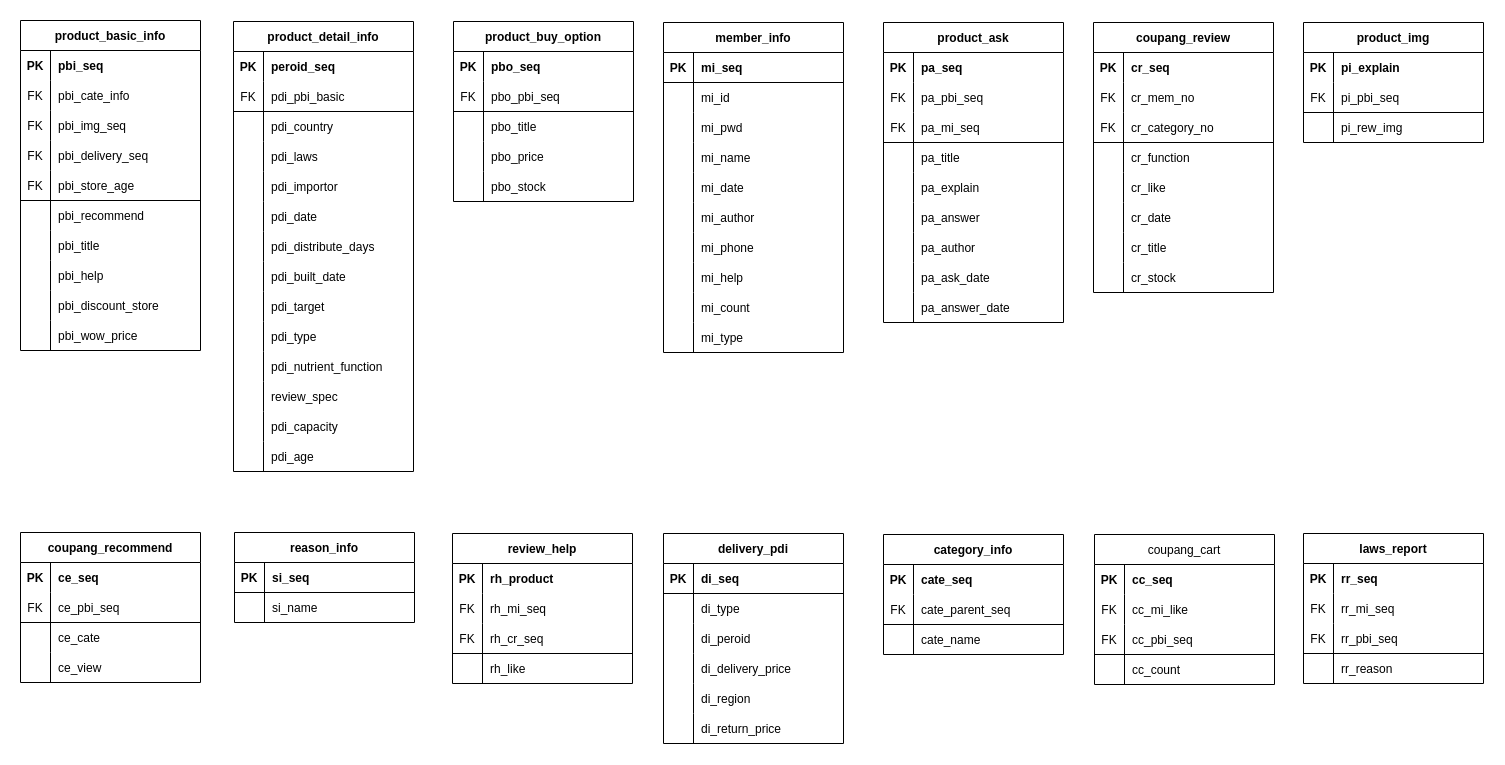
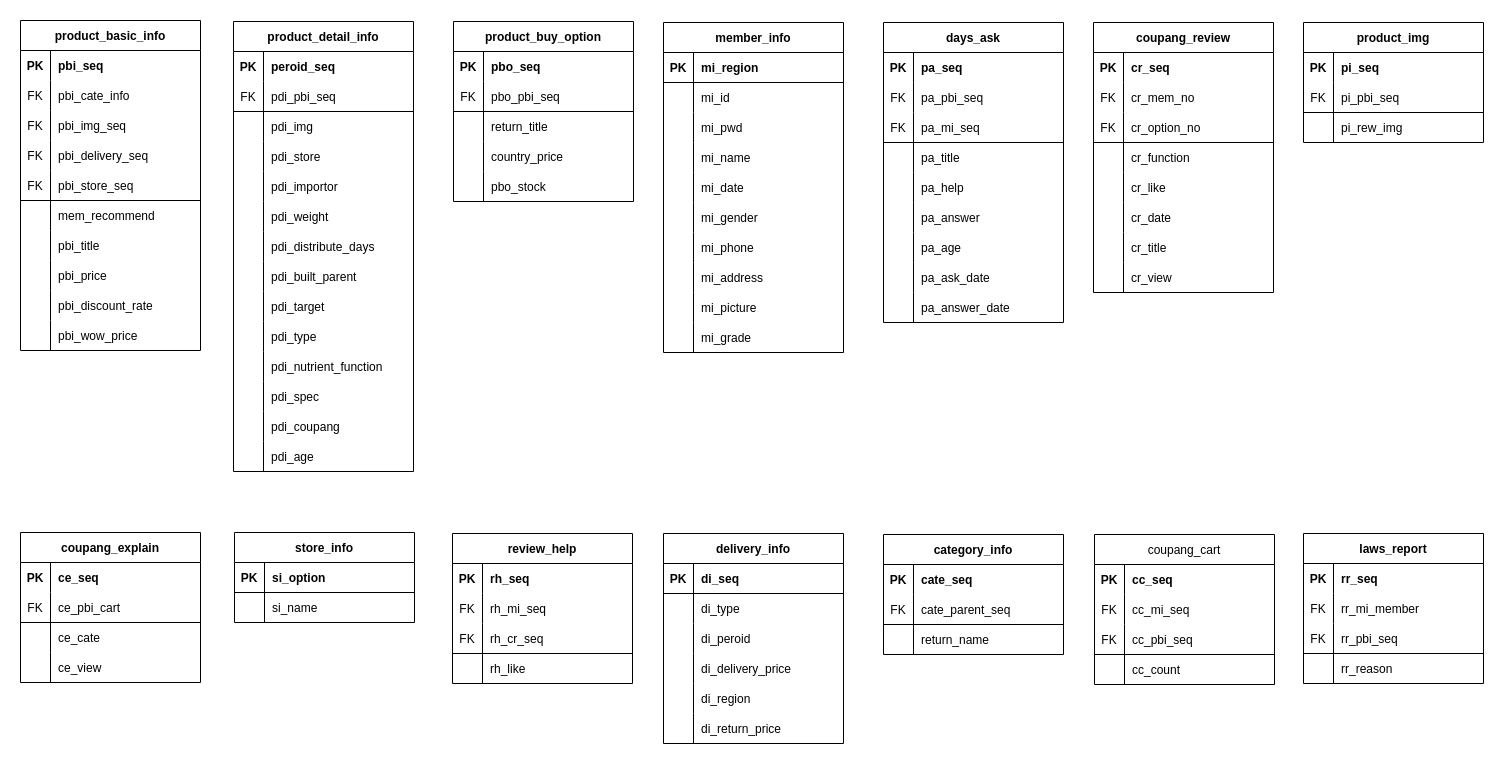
node "product_ask": label "product_ask" -> "days_ask"
node "mi_seq": label "mi_seq" -> "mi_region"
node "pi_explain": label "pi_explain" -> "pi_seq"
node "pdi_pbi_basic": label "pdi_pbi_basic" -> "pdi_pbi_seq"
node "pdi_country": label "pdi_country" -> "pdi_img"
node "pbo_title": label "pbo_title" -> "return_title"
node "cr_category_no": label "cr_category_no" -> "cr_option_no"
node "pdi_laws": label "pdi_laws" -> "pdi_store"
node "pbo_price": label "pbo_price" -> "country_price"
node "pbi_store_age": label "pbi_store_age" -> "pbi_store_seq"
node "pa_explain": label "pa_explain" -> "pa_help"
node "pbi_recommend": label "pbi_recommend" -> "mem_recommend"
node "pdi_date": label "pdi_date" -> "pdi_weight"
node "mi_author": label "mi_author" -> "mi_gender"
node "pa_author": label "pa_author" -> "pa_age"
node "pbi_help": label "pbi_help" -> "pbi_price"
node "pdi_built_date": label "pdi_built_date" -> "pdi_built_parent"
node "mi_help": label "mi_help" -> "mi_address"
node "cr_stock": label "cr_stock" -> "cr_view"
node "pbi_discount_store": label "pbi_discount_store" -> "pbi_discount_rate"
node "mi_count": label "mi_count" -> "mi_picture"
node "mi_type": label "mi_type" -> "mi_grade"
node "review_spec": label "review_spec" -> "pdi_spec"
node "pdi_capacity": label "pdi_capacity" -> "pdi_coupang"
node "coupang_recommend": label "coupang_recommend" -> "coupang_explain"
node "reason_info": label "reason_info" -> "store_info"
node "delivery_pdi": label "delivery_pdi" -> "delivery_info"
node "si_seq": label "si_seq" -> "si_option"
node "rh_product": label "rh_product" -> "rh_seq"
node "ce_pbi_seq": label "ce_pbi_seq" -> "ce_pbi_cart"
node "rr_mi_seq": label "rr_mi_seq" -> "rr_mi_member"
node "cc_mi_like": label "cc_mi_like" -> "cc_mi_seq"
node "cate_name": label "cate_name" -> "return_name"
